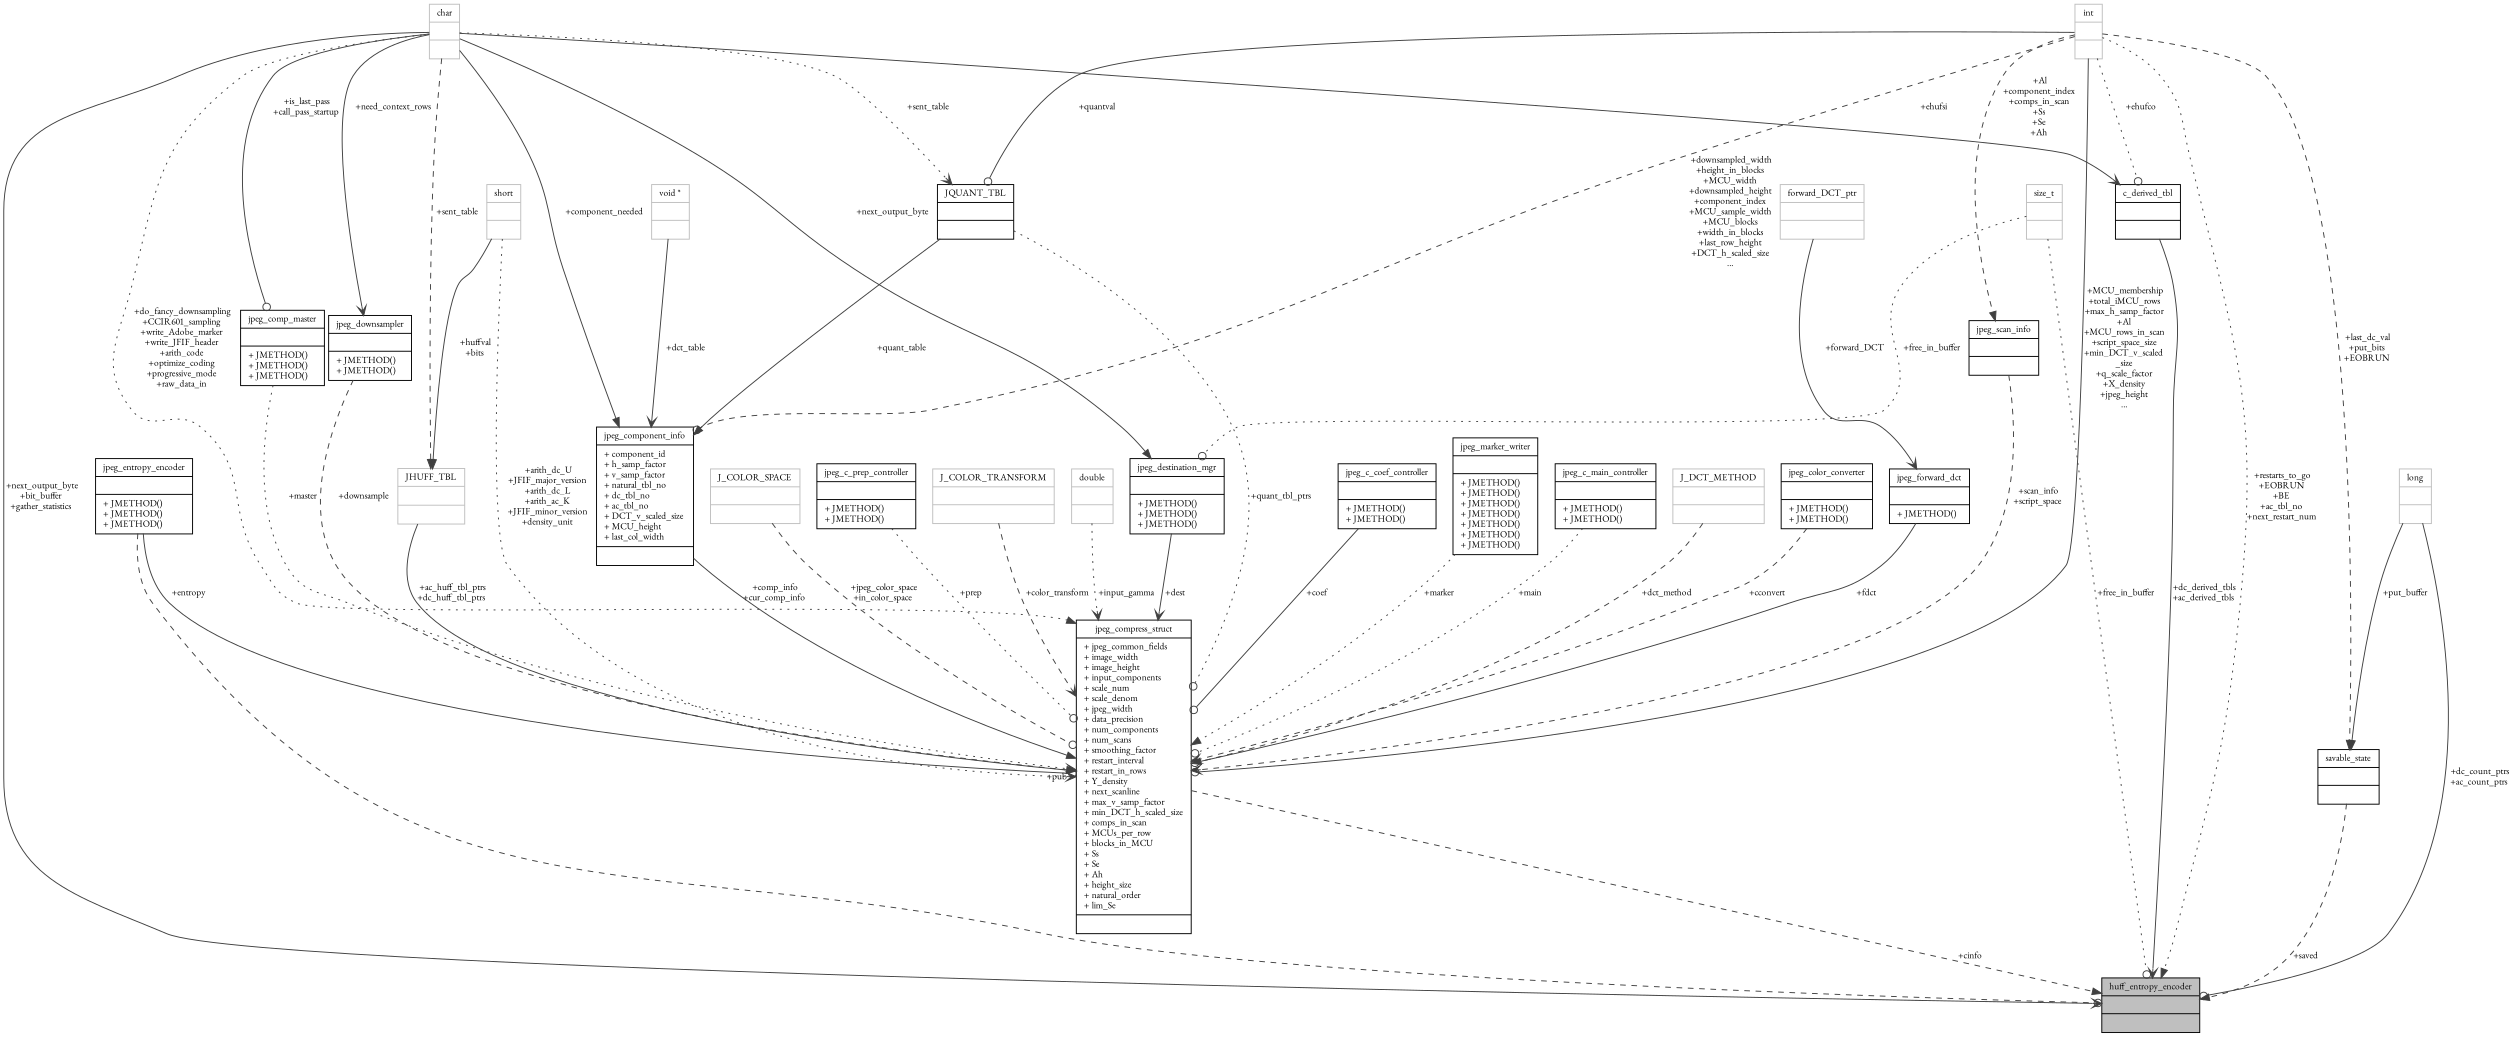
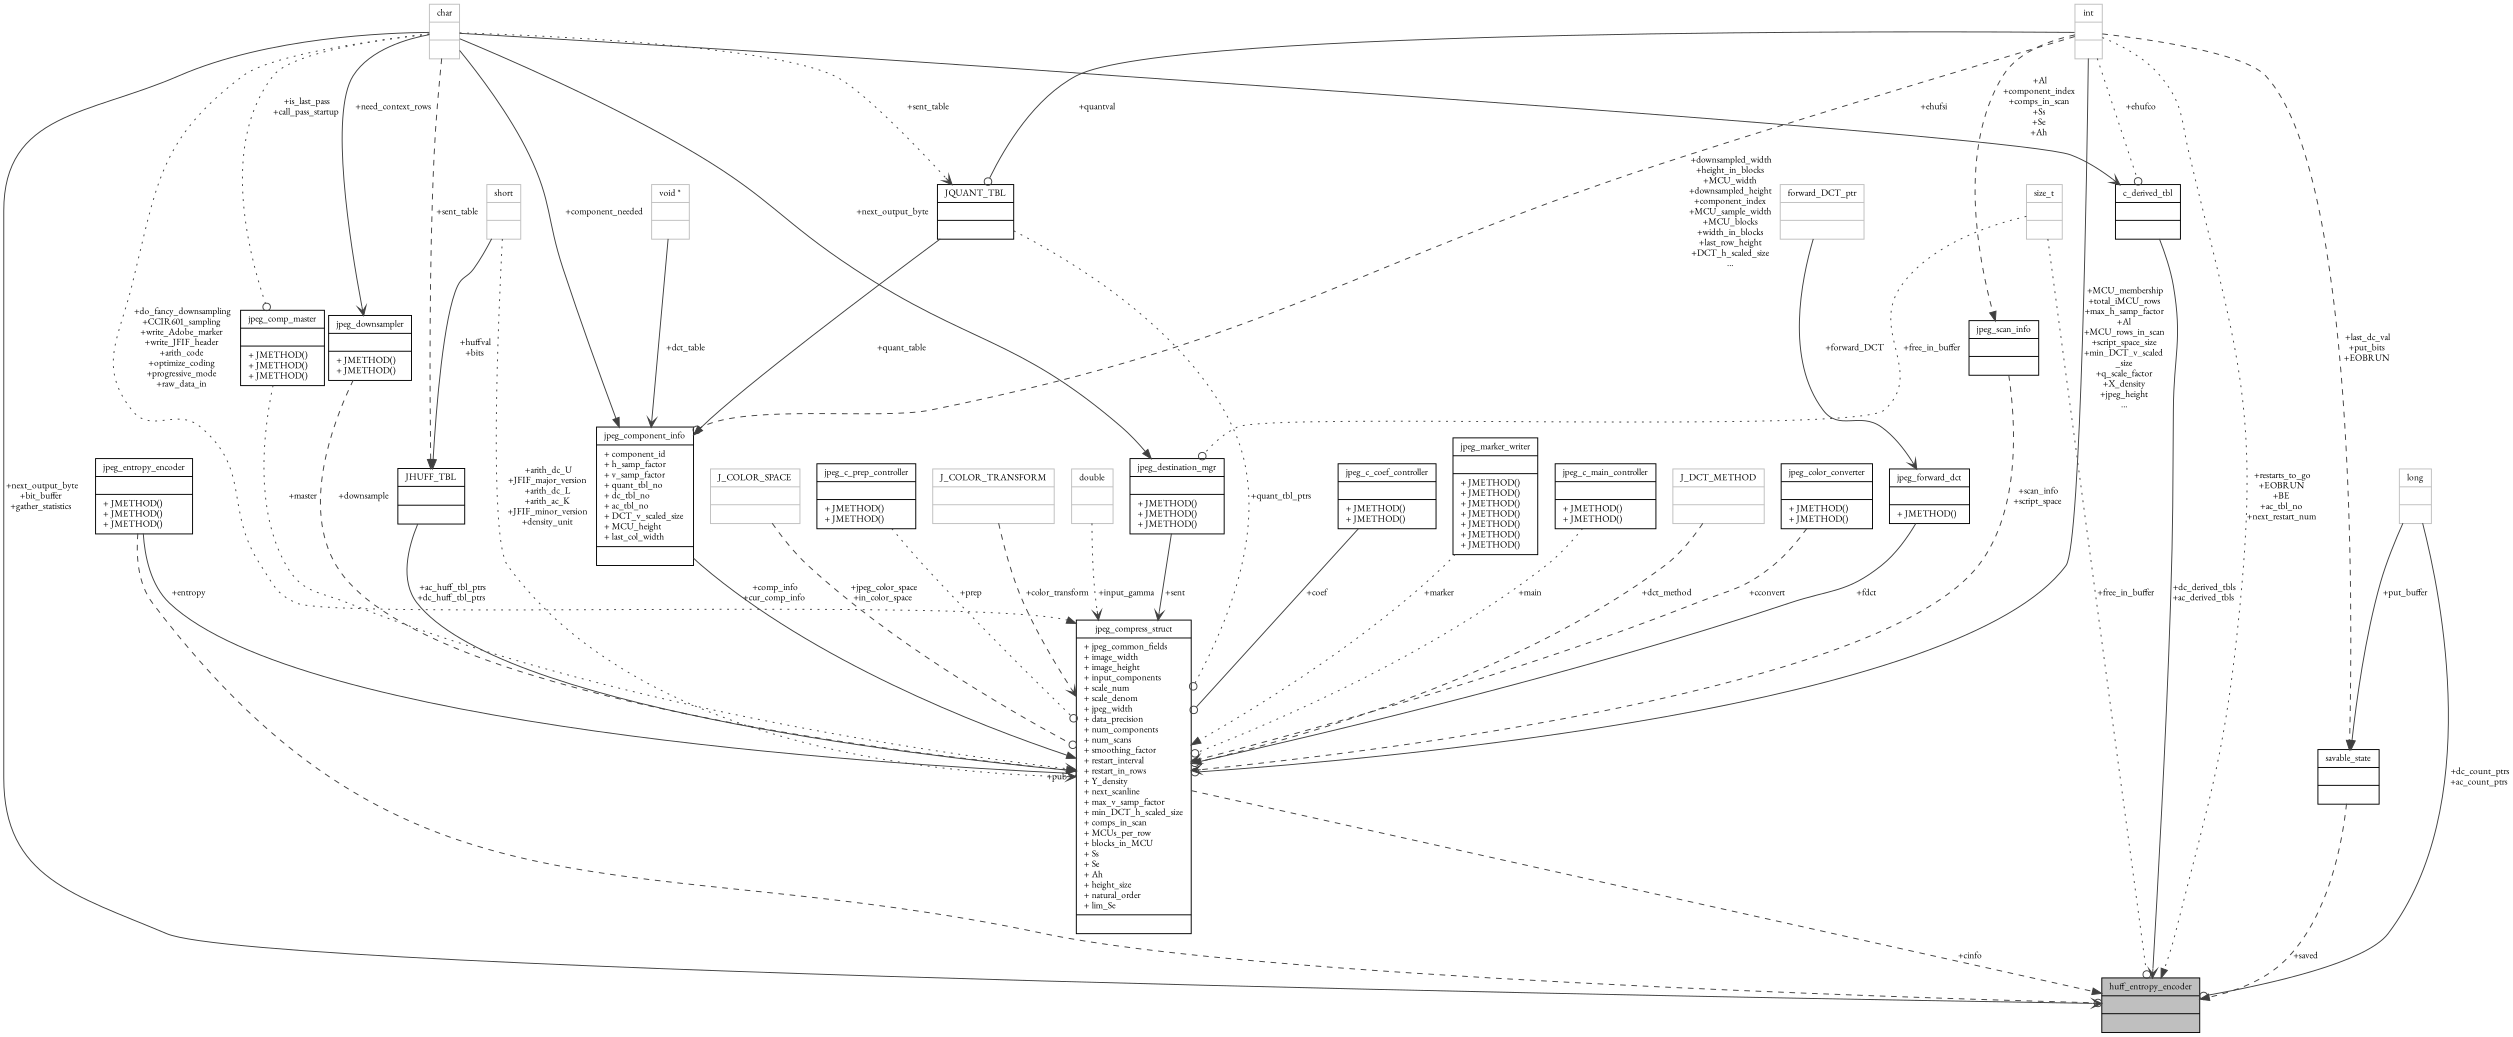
edge "char" -> "jpeg_comp_master": style solid -> dotted
node "jpeg_component_info": text "+ natural_tbl_no" -> "+ quant_tbl_no"
node "JHUFF_TBL": color grey75 -> black
edge "jpeg_destination_mgr" -> "jpeg_compress_struct": label " +dest" -> " +sent"
